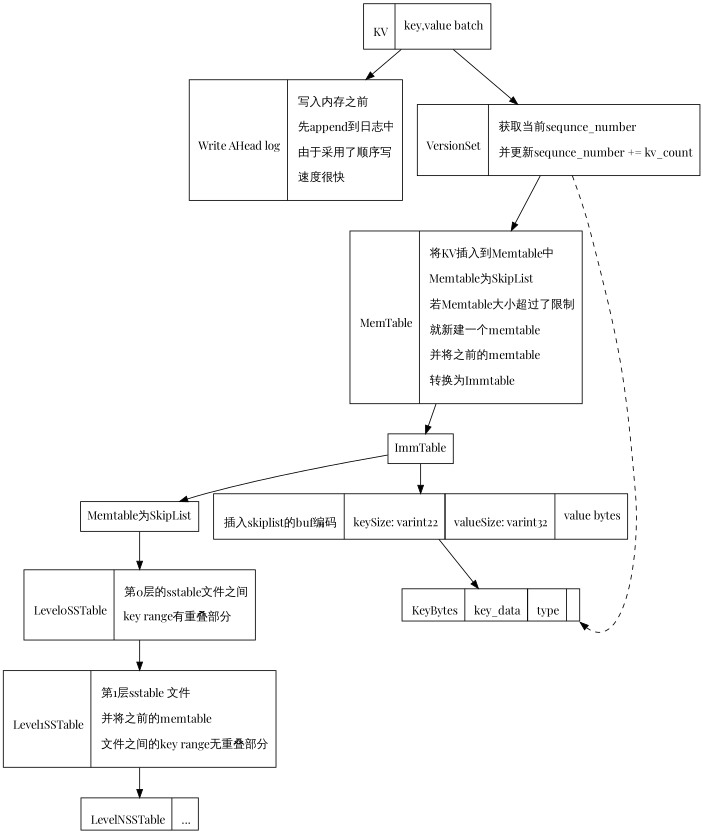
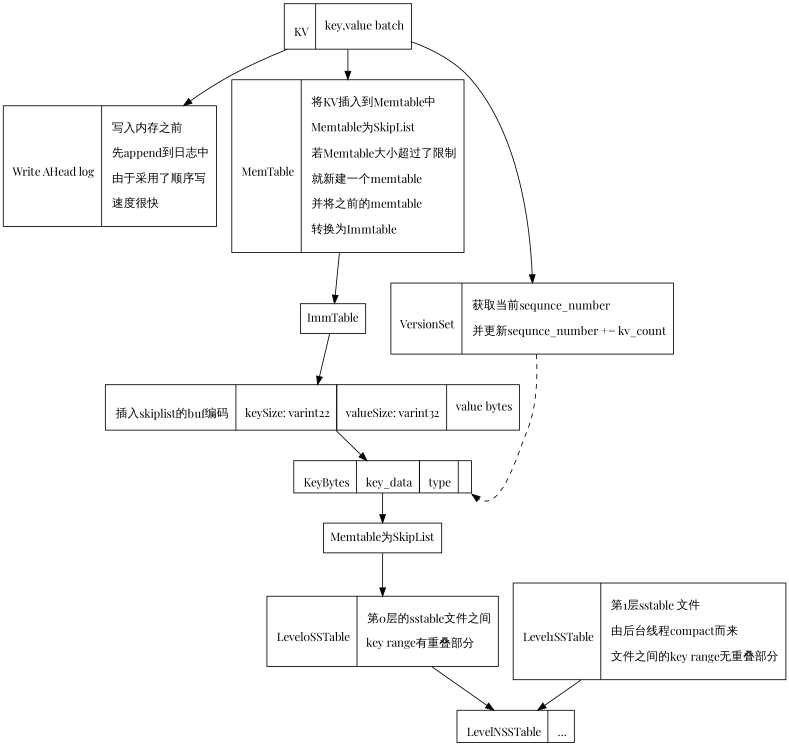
edge "VersionSet" -> "MemTable": now "KV" -> "MemTable"
edge "ImmTable" -> "Memtable为SkipList": now "KeyBytes" -> "Memtable为SkipList"
edge "Level0SSTable" -> "Level1SSTable": now "Level0SSTable" -> "LevelNSSTable"
node "Level1SSTable": text "并将之前的memtable" -> "由后台线程compact而来"
